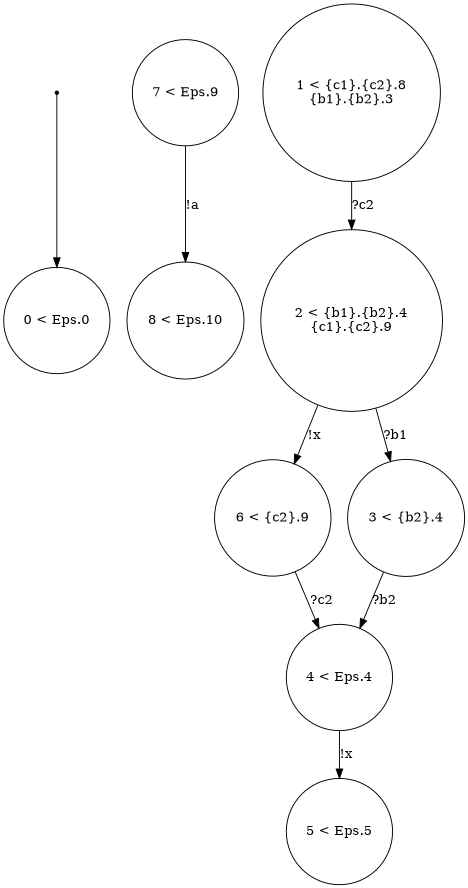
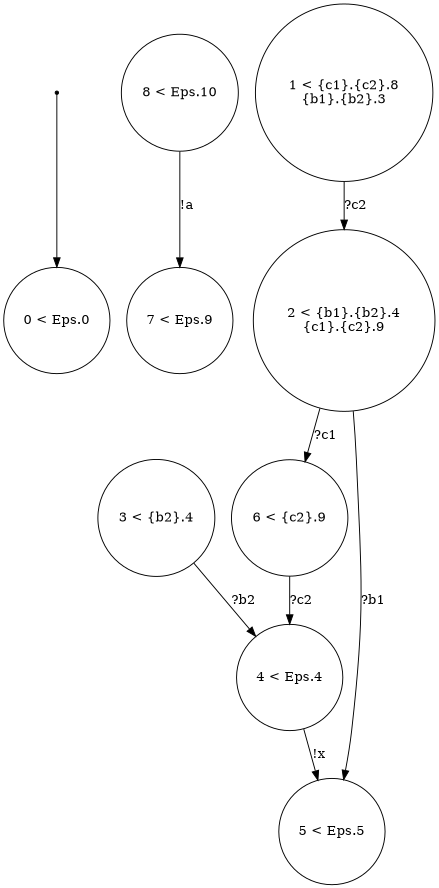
edge "7 < Eps.9" -> "8 < Eps.10": reversed
edge "2 < {b1}.{b2}.4 {c1}.{c2}.9" -> "3 < {b2}.4": now "2 < {b1}.{b2}.4 {c1}.{c2}.9" -> "5 < Eps.5"
edge "2 < {b1}.{b2}.4 {c1}.{c2}.9" -> "6 < {c2}.9": label "!x" -> "?c1"
